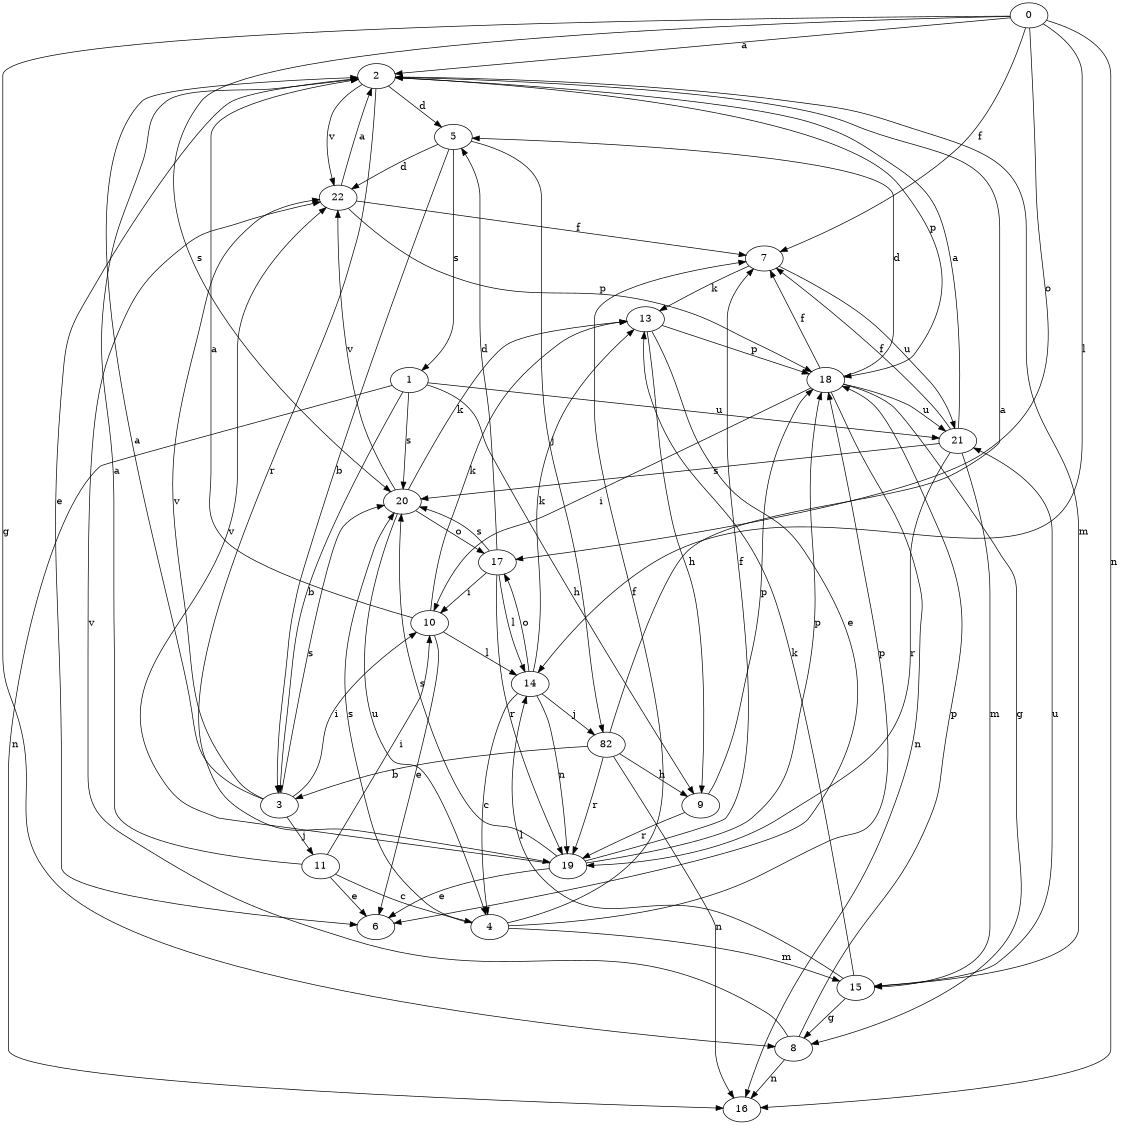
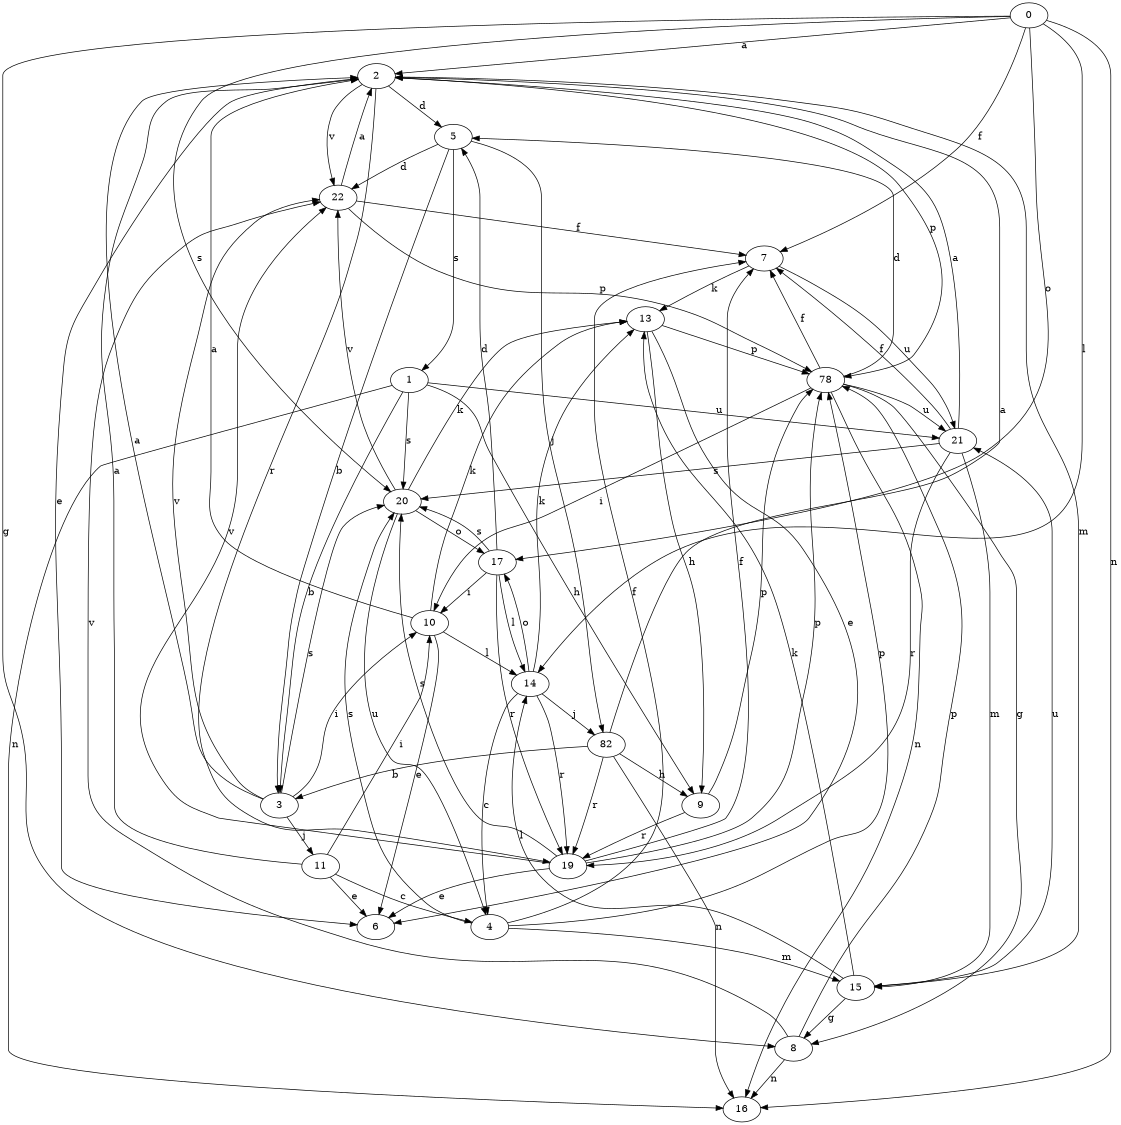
node "18": label "18" -> "78"
edge "14" -> "19": label "n" -> "r"
